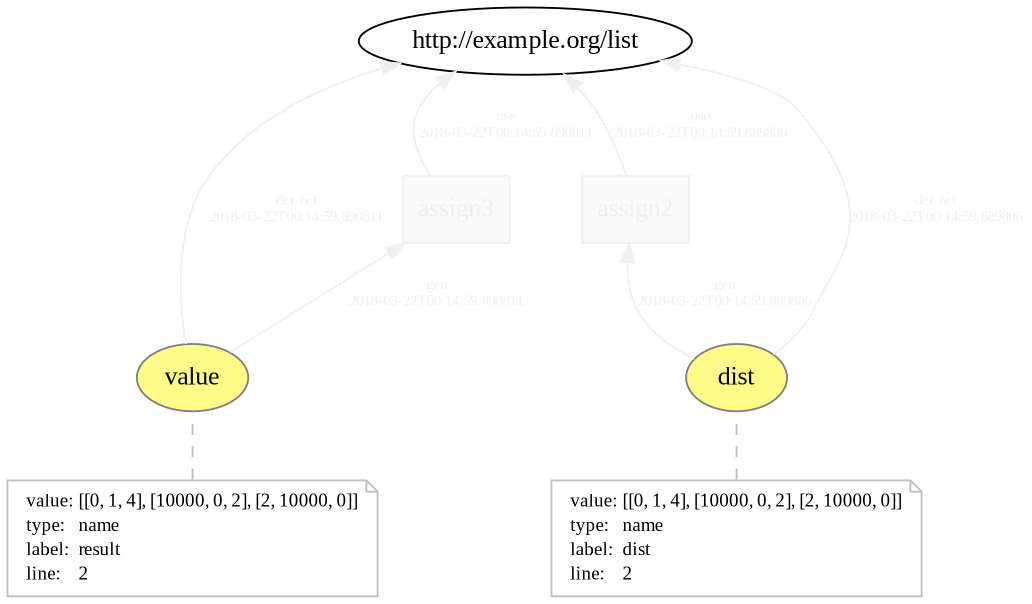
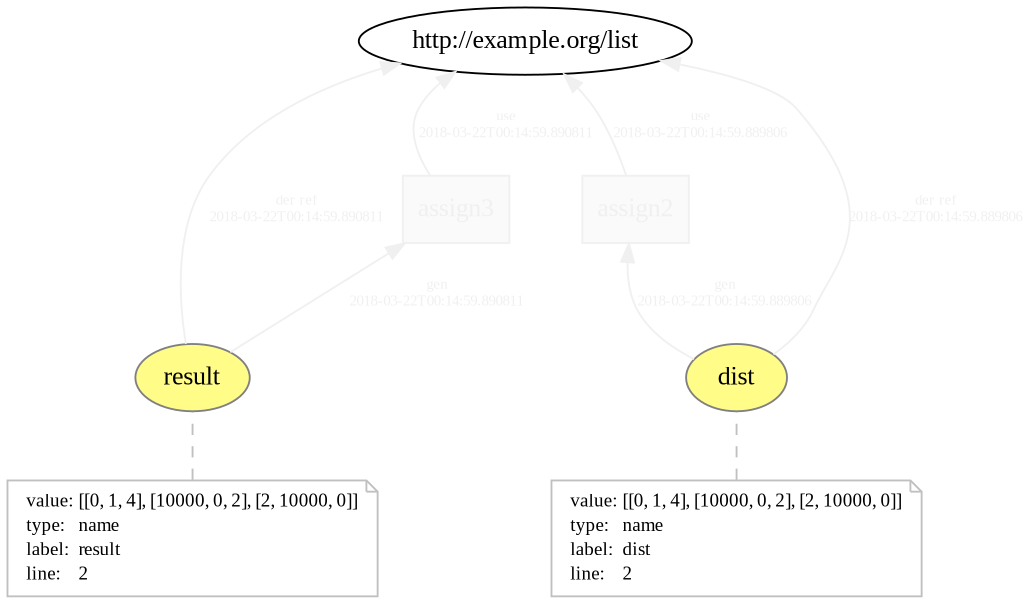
node "value": label "value" -> "result"
